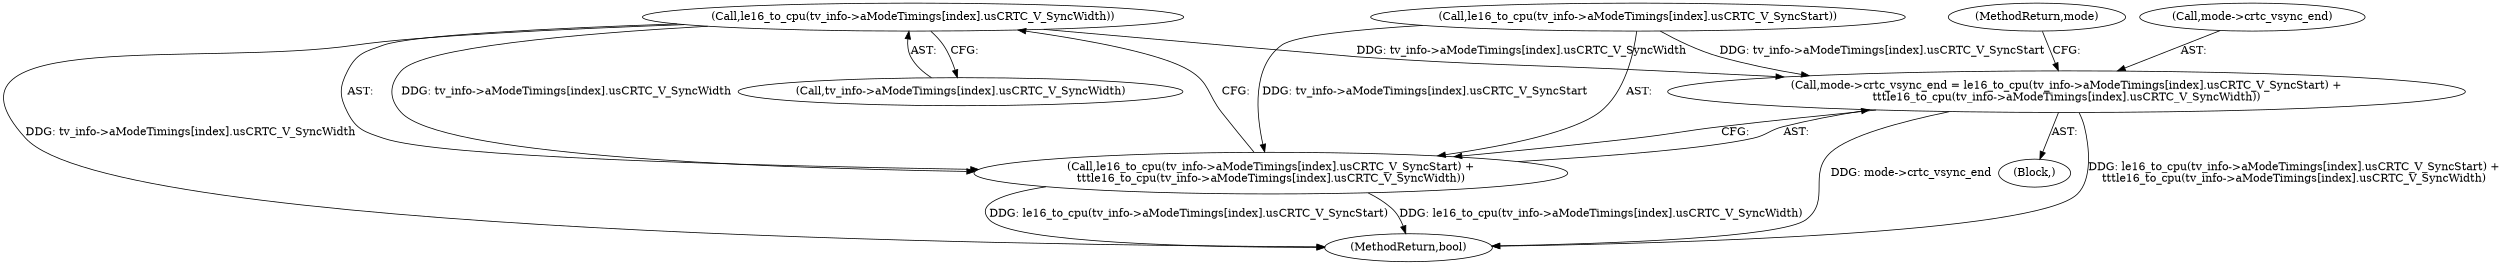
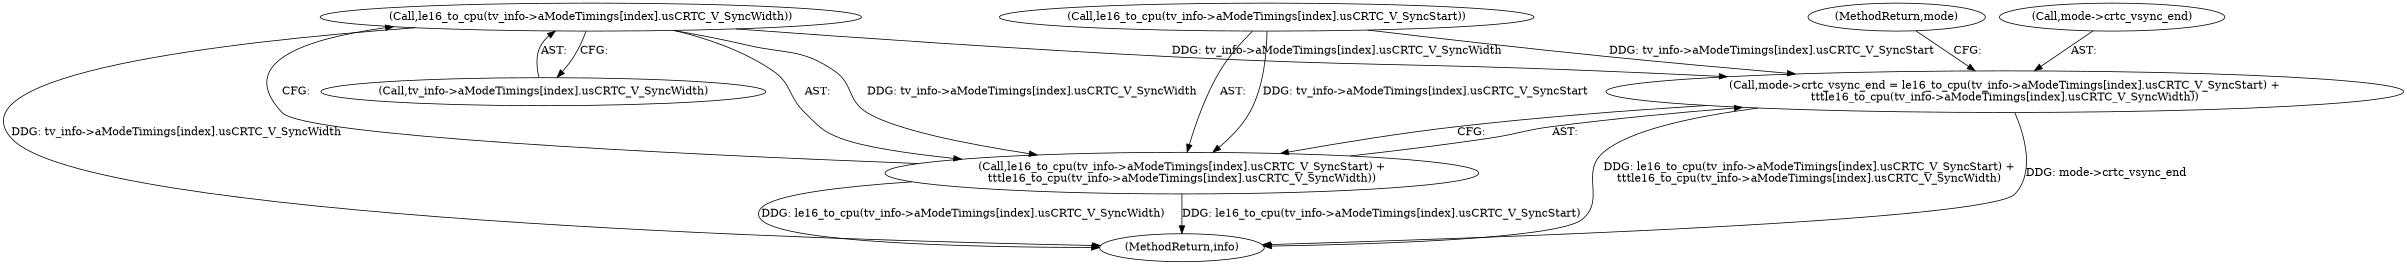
node "(Block,)": removed
node "(MethodReturn,bool)": label "(MethodReturn,bool)" -> "(MethodReturn,info)"
